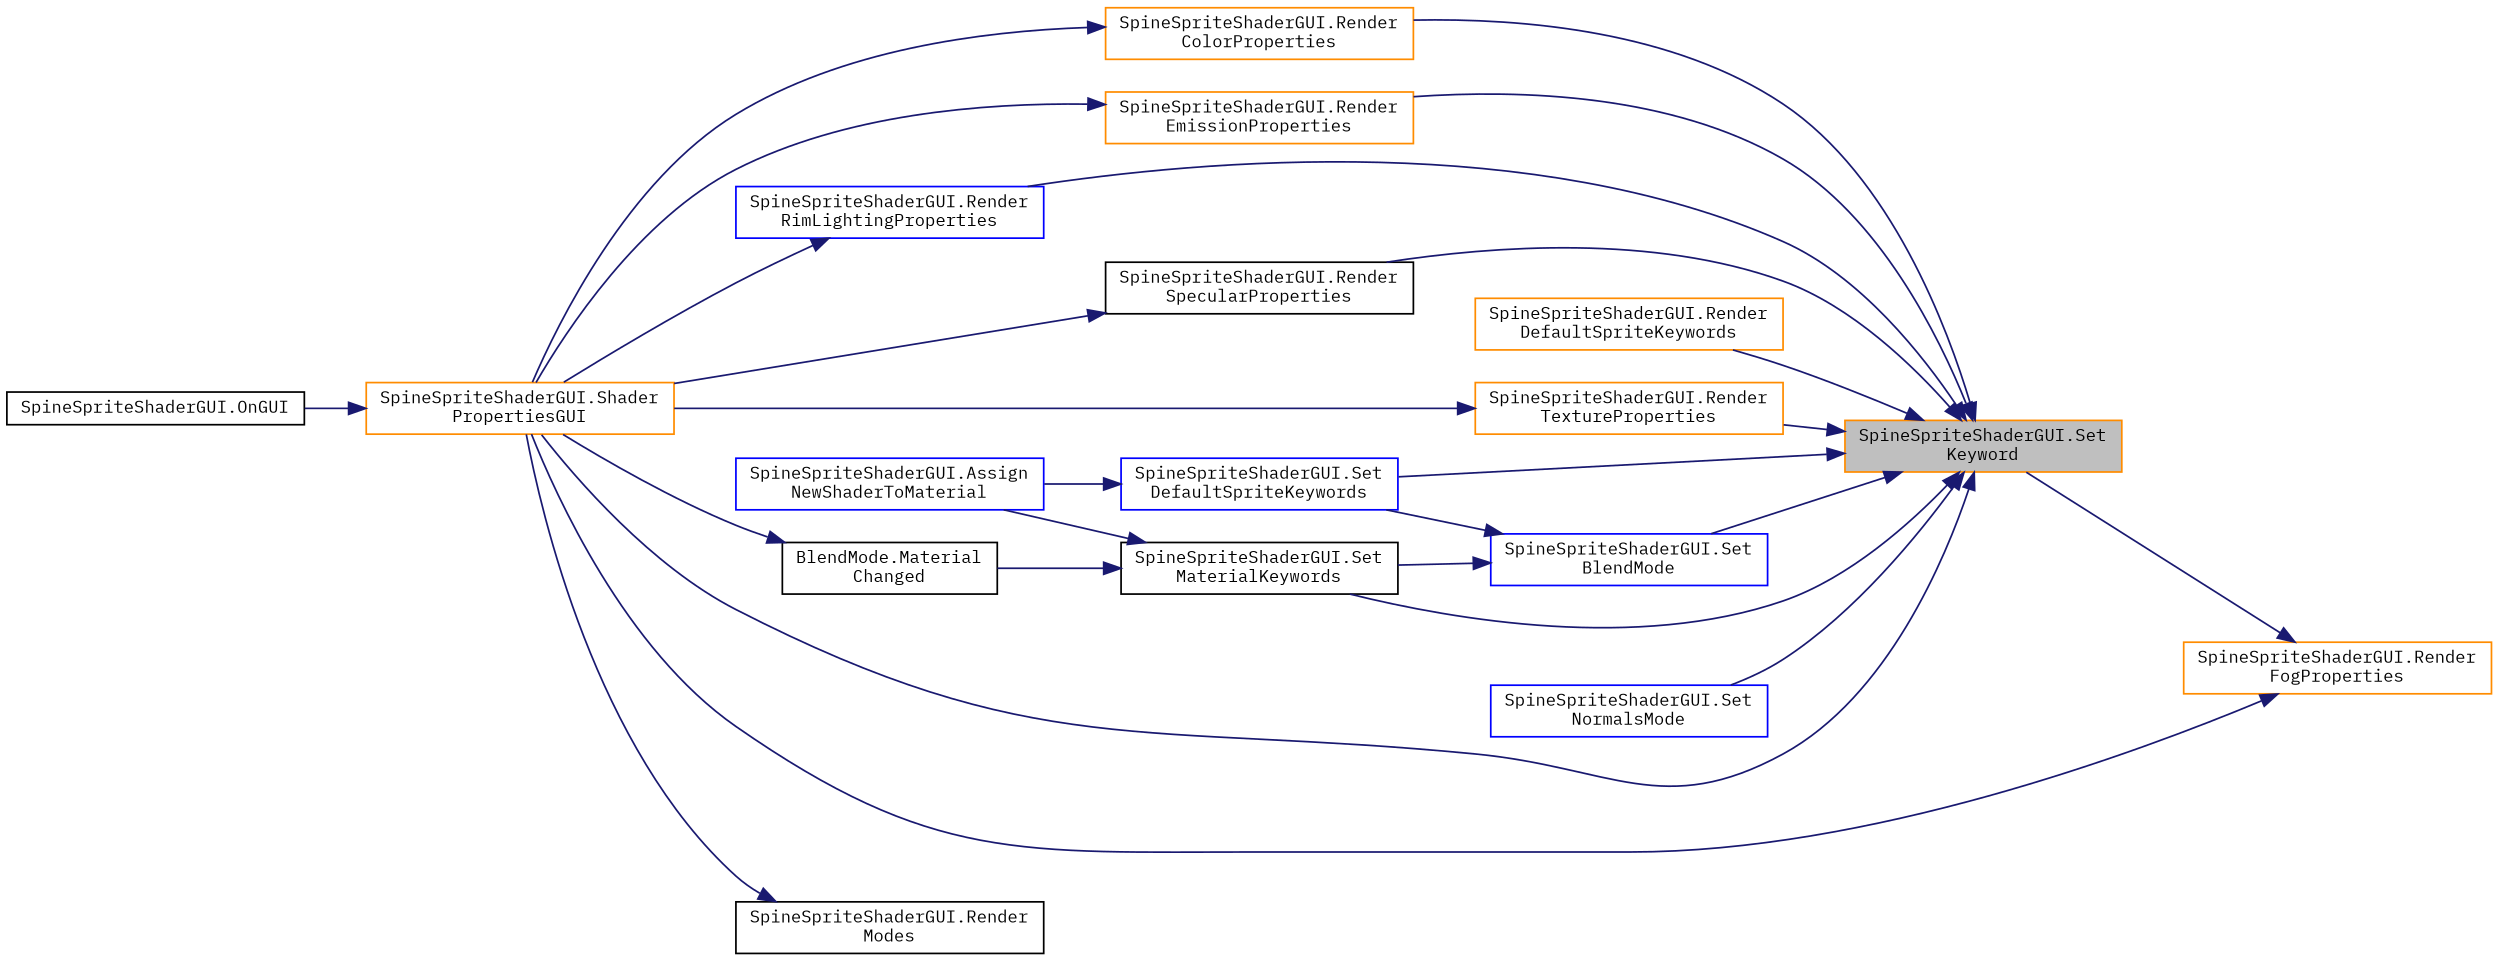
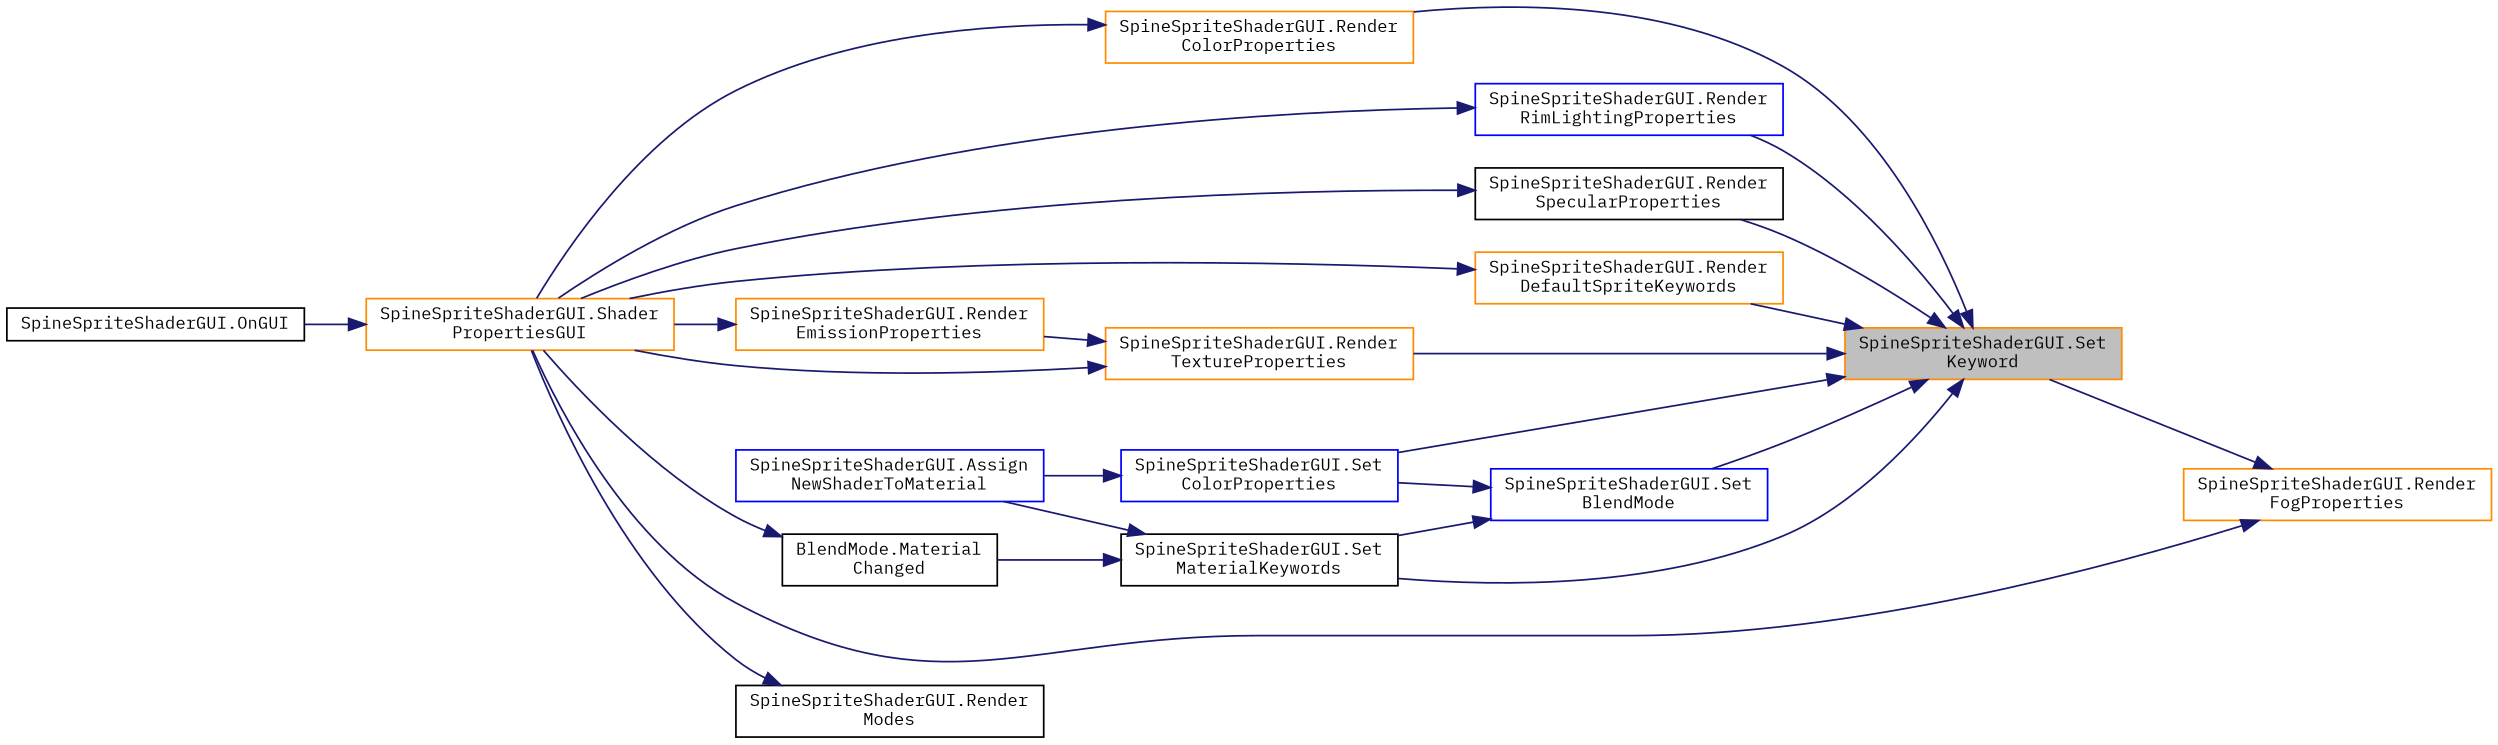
edge "SpineSpriteShaderGUI.Render EmissionProperties" -> "SpineSpriteShaderGUI.Set Keyword": now "SpineSpriteShaderGUI.Render EmissionProperties" -> "SpineSpriteShaderGUI.Render TextureProperties"
node "SpineSpriteShaderGUI.Set DefaultSpriteKeywords": label "SpineSpriteShaderGUI.Set DefaultSpriteKeywords" -> "SpineSpriteShaderGUI.Set ColorProperties"
node "SpineSpriteShaderGUI.Set NormalsMode": removed
edge "SpineSpriteShaderGUI.Shader PropertiesGUI" -> "SpineSpriteShaderGUI.Set Keyword": now "SpineSpriteShaderGUI.Shader PropertiesGUI" -> "SpineSpriteShaderGUI.Render DefaultSpriteKeywords"
